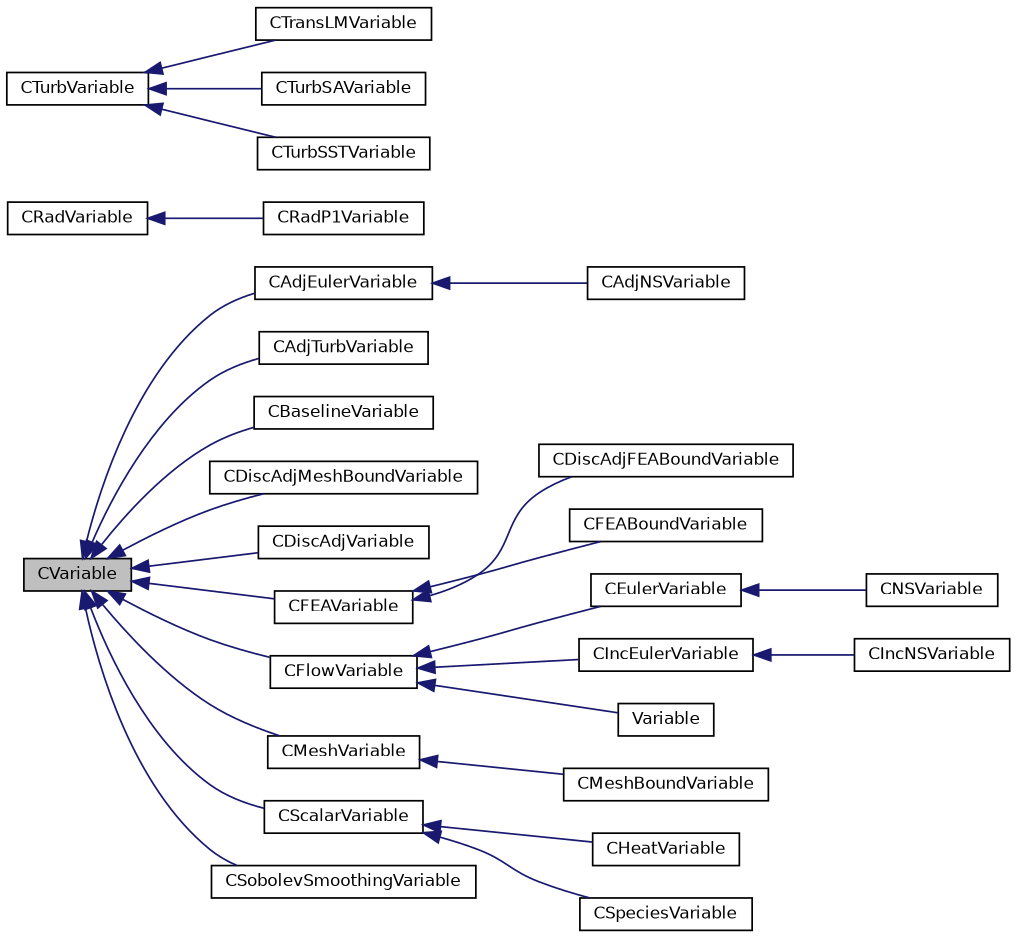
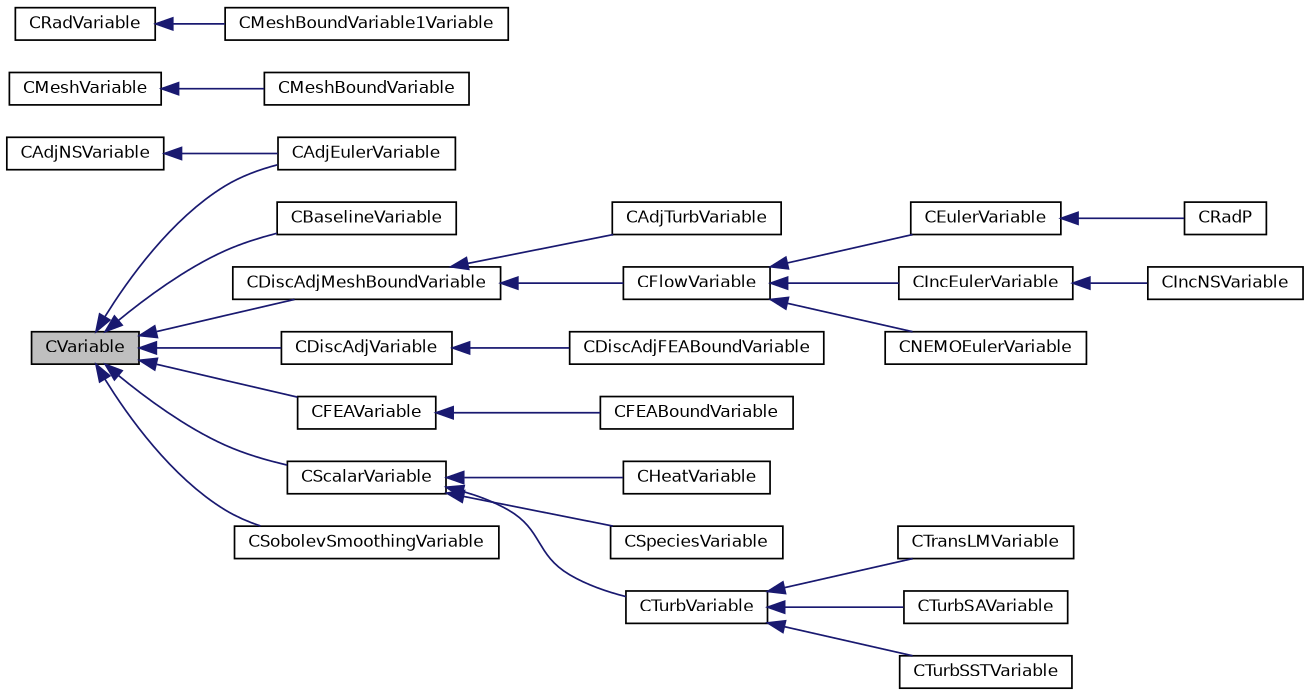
node "CRadP1Variable": label "CRadP1Variable" -> "CMeshBoundVariable1Variable"
edge "CAdjNSVariable" -> "CAdjEulerVariable": reversed
edge "CAdjTurbVariable" -> "CVariable": now "CAdjTurbVariable" -> "CDiscAdjMeshBoundVariable"
edge "CDiscAdjFEABoundVariable" -> "CFEAVariable": now "CDiscAdjFEABoundVariable" -> "CDiscAdjVariable"
edge "CTurbVariable" -> "CScalarVariable": added
node "CNSVariable": label "CNSVariable" -> "CRadP"
edge "CFlowVariable" -> "CVariable": now "CFlowVariable" -> "CDiscAdjMeshBoundVariable"
edge "CMeshVariable" -> "CVariable": removed
node "Variable": label "Variable" -> "CNEMOEulerVariable"
